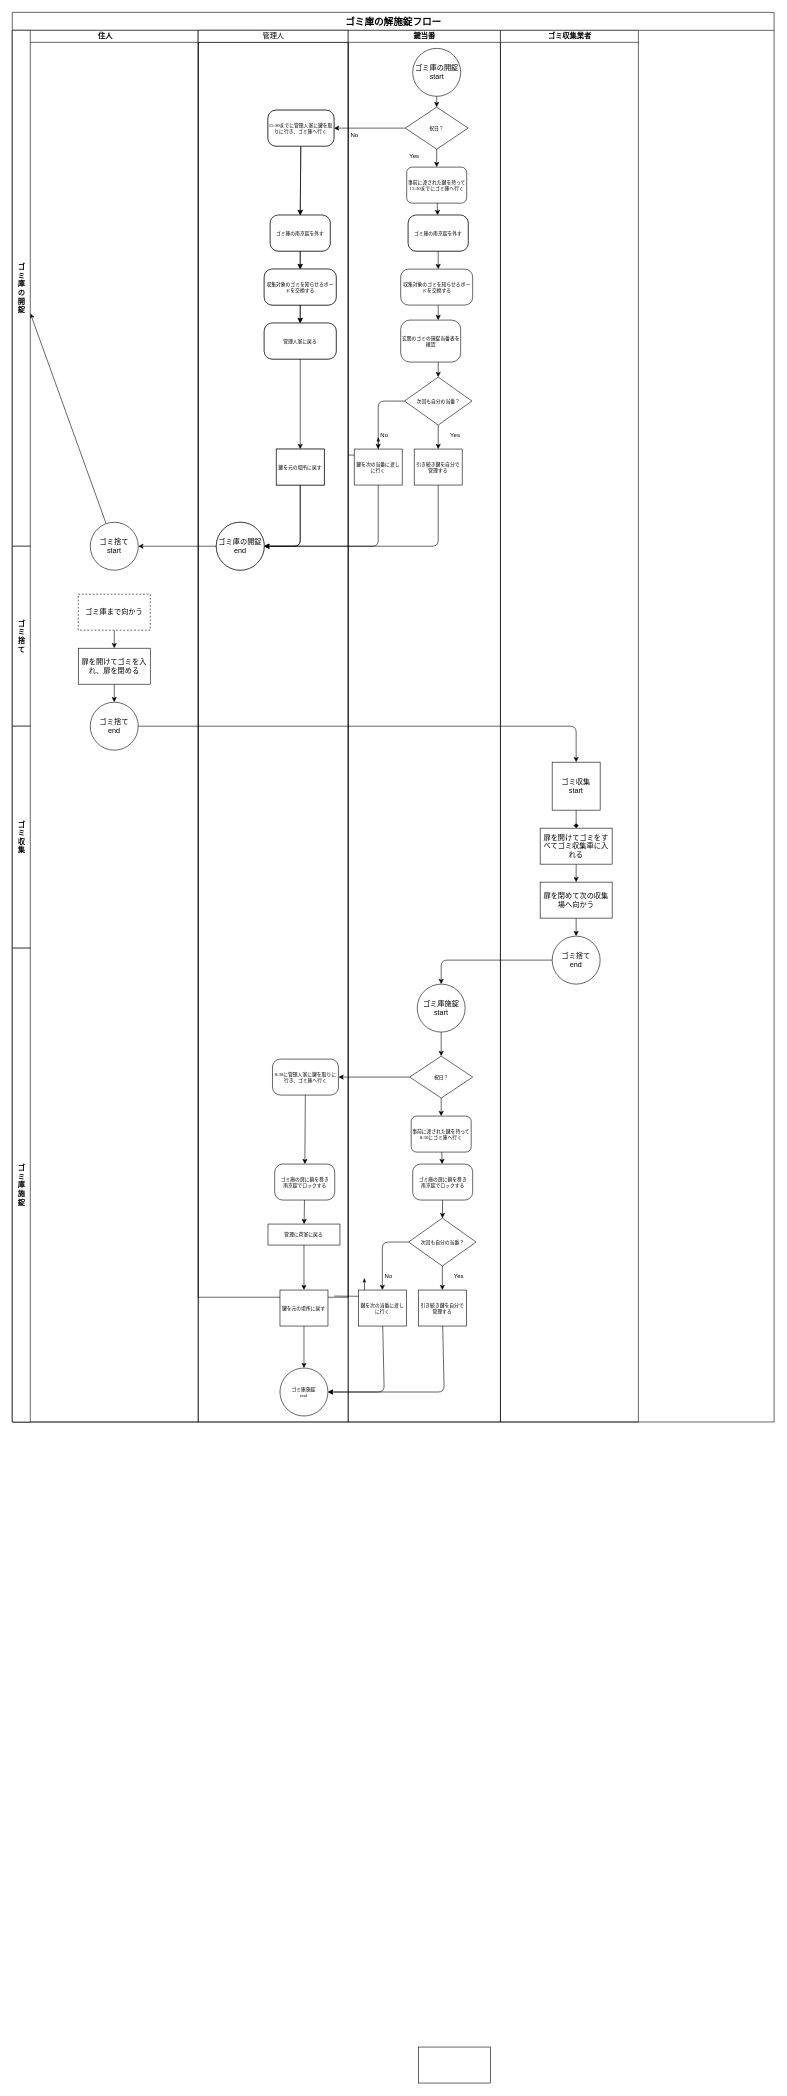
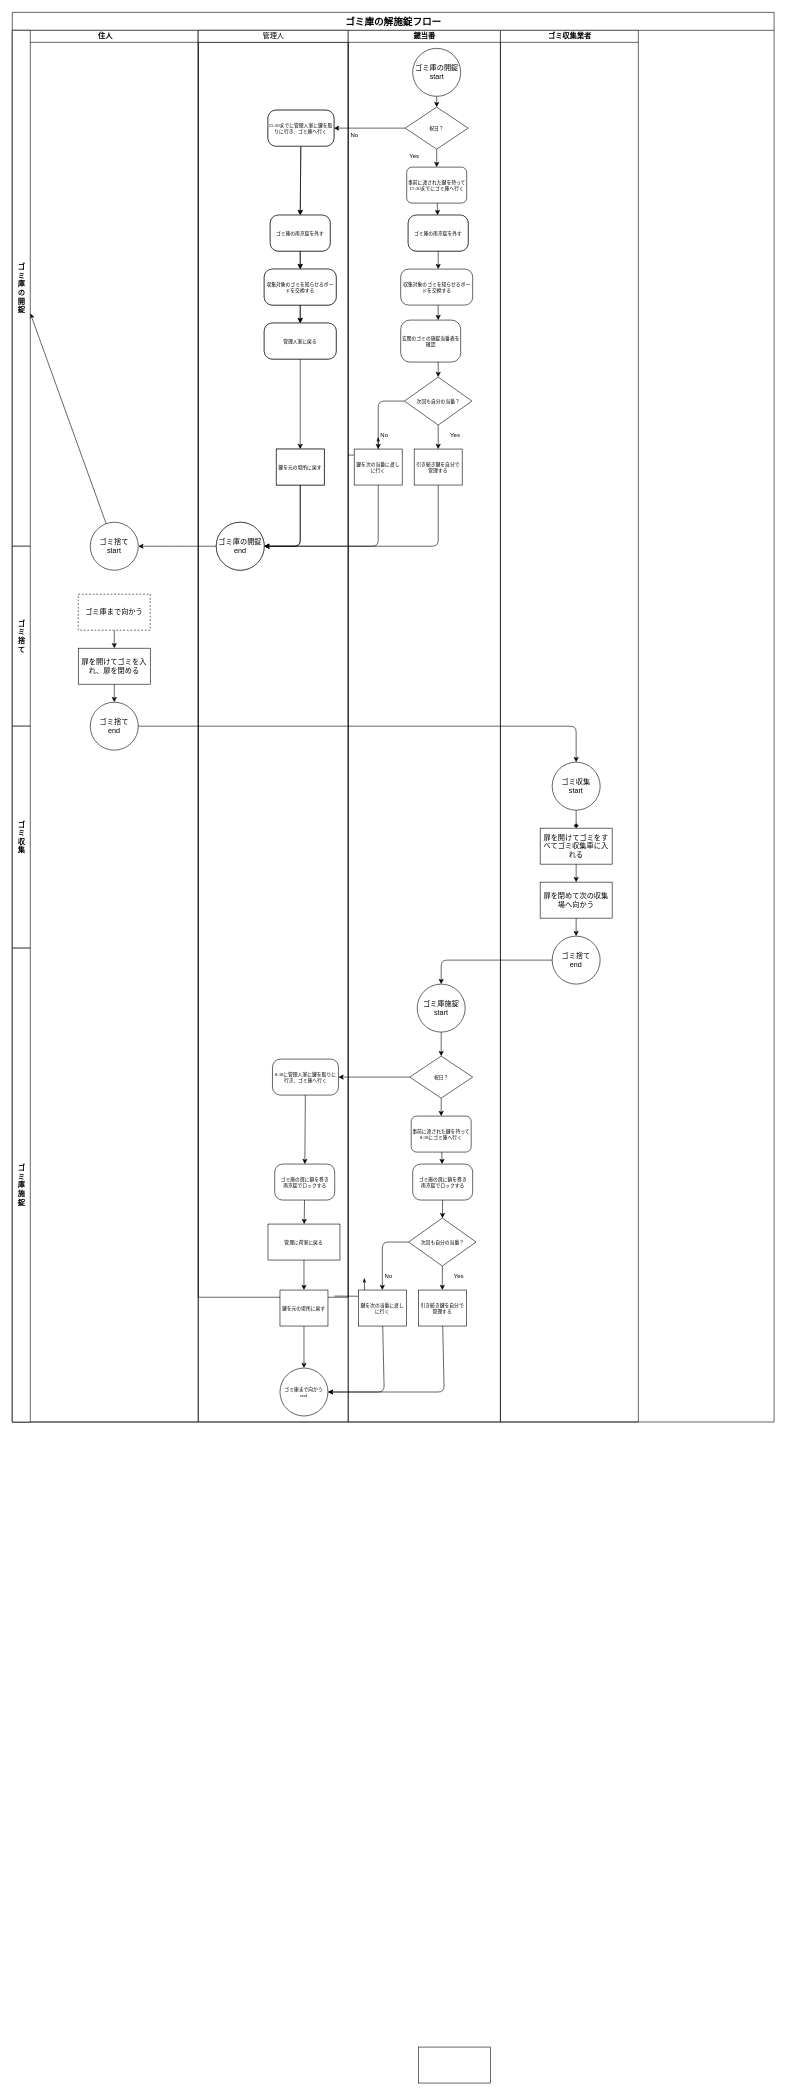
node "ゴミ収集 start": shape rectangle -> ellipse
node "管理に荷室に戻る": size 72x21 -> 72x36
node "ゴミ庫施錠 end": label "ゴミ庫施錠 end" -> "ゴミ庫まで向かう end"
